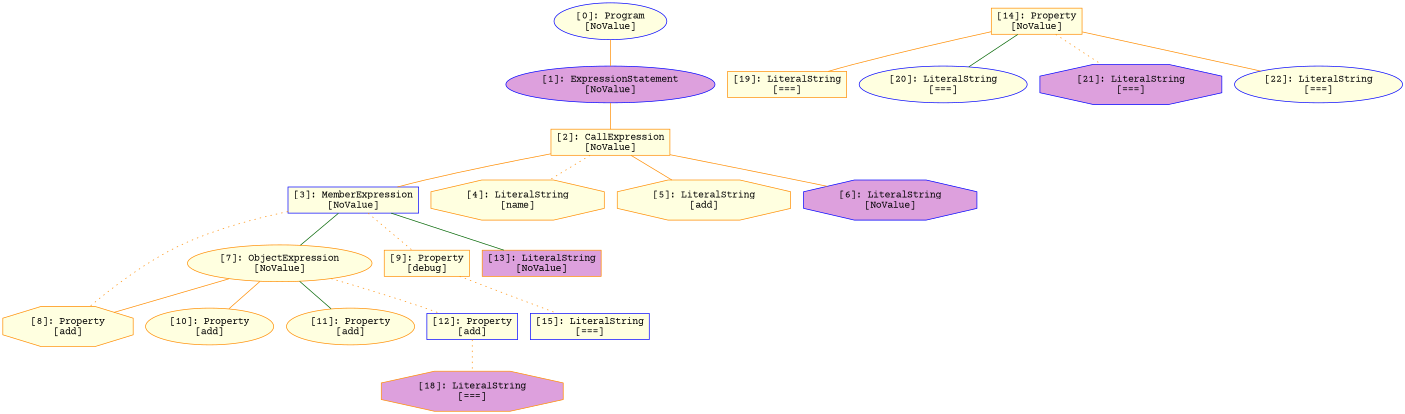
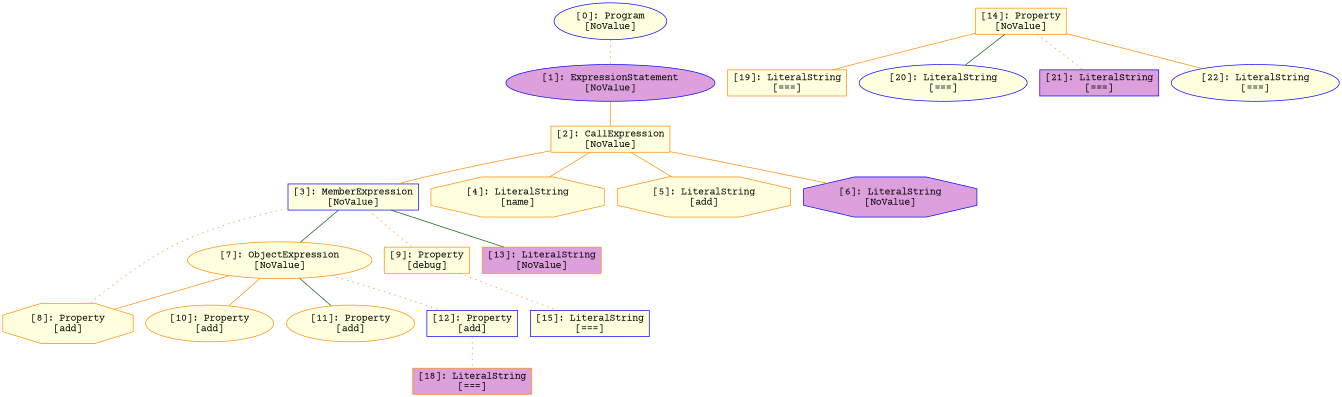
edge "[0]: Program [NoValue]" -- "[1]: ExpressionStatement [NoValue]": style solid -> dotted
node "[21]: LiteralString [===]": shape octagon -> box
edge "[2]: CallExpression [NoValue]" -- "[4]: LiteralString [name]": style dotted -> solid
node "[18]: LiteralString [===]": shape octagon -> box
